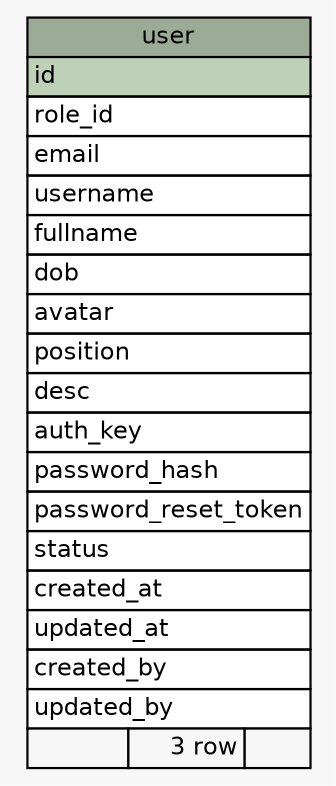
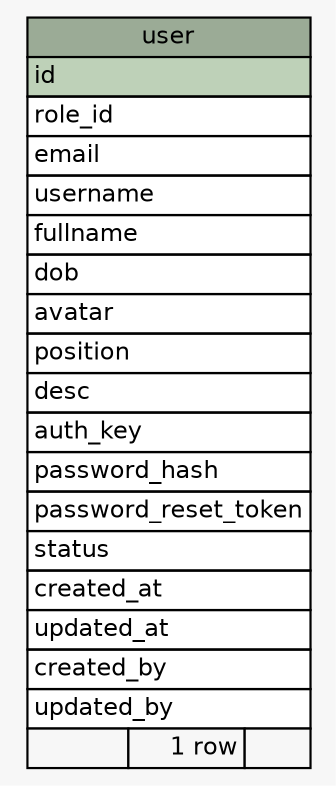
node "user": text "3 row" -> "1 row"
